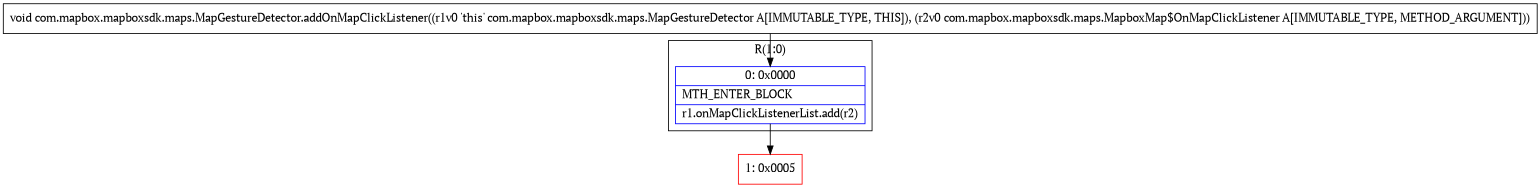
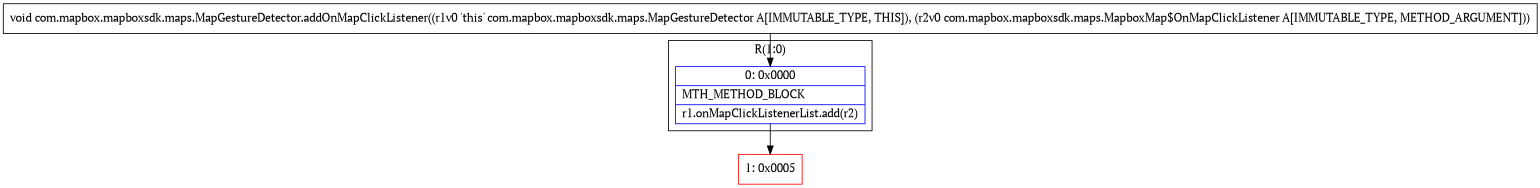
node "0: 0x0000": text "MTH_ENTER_BLOCK" -> "MTH_METHOD_BLOCK"
